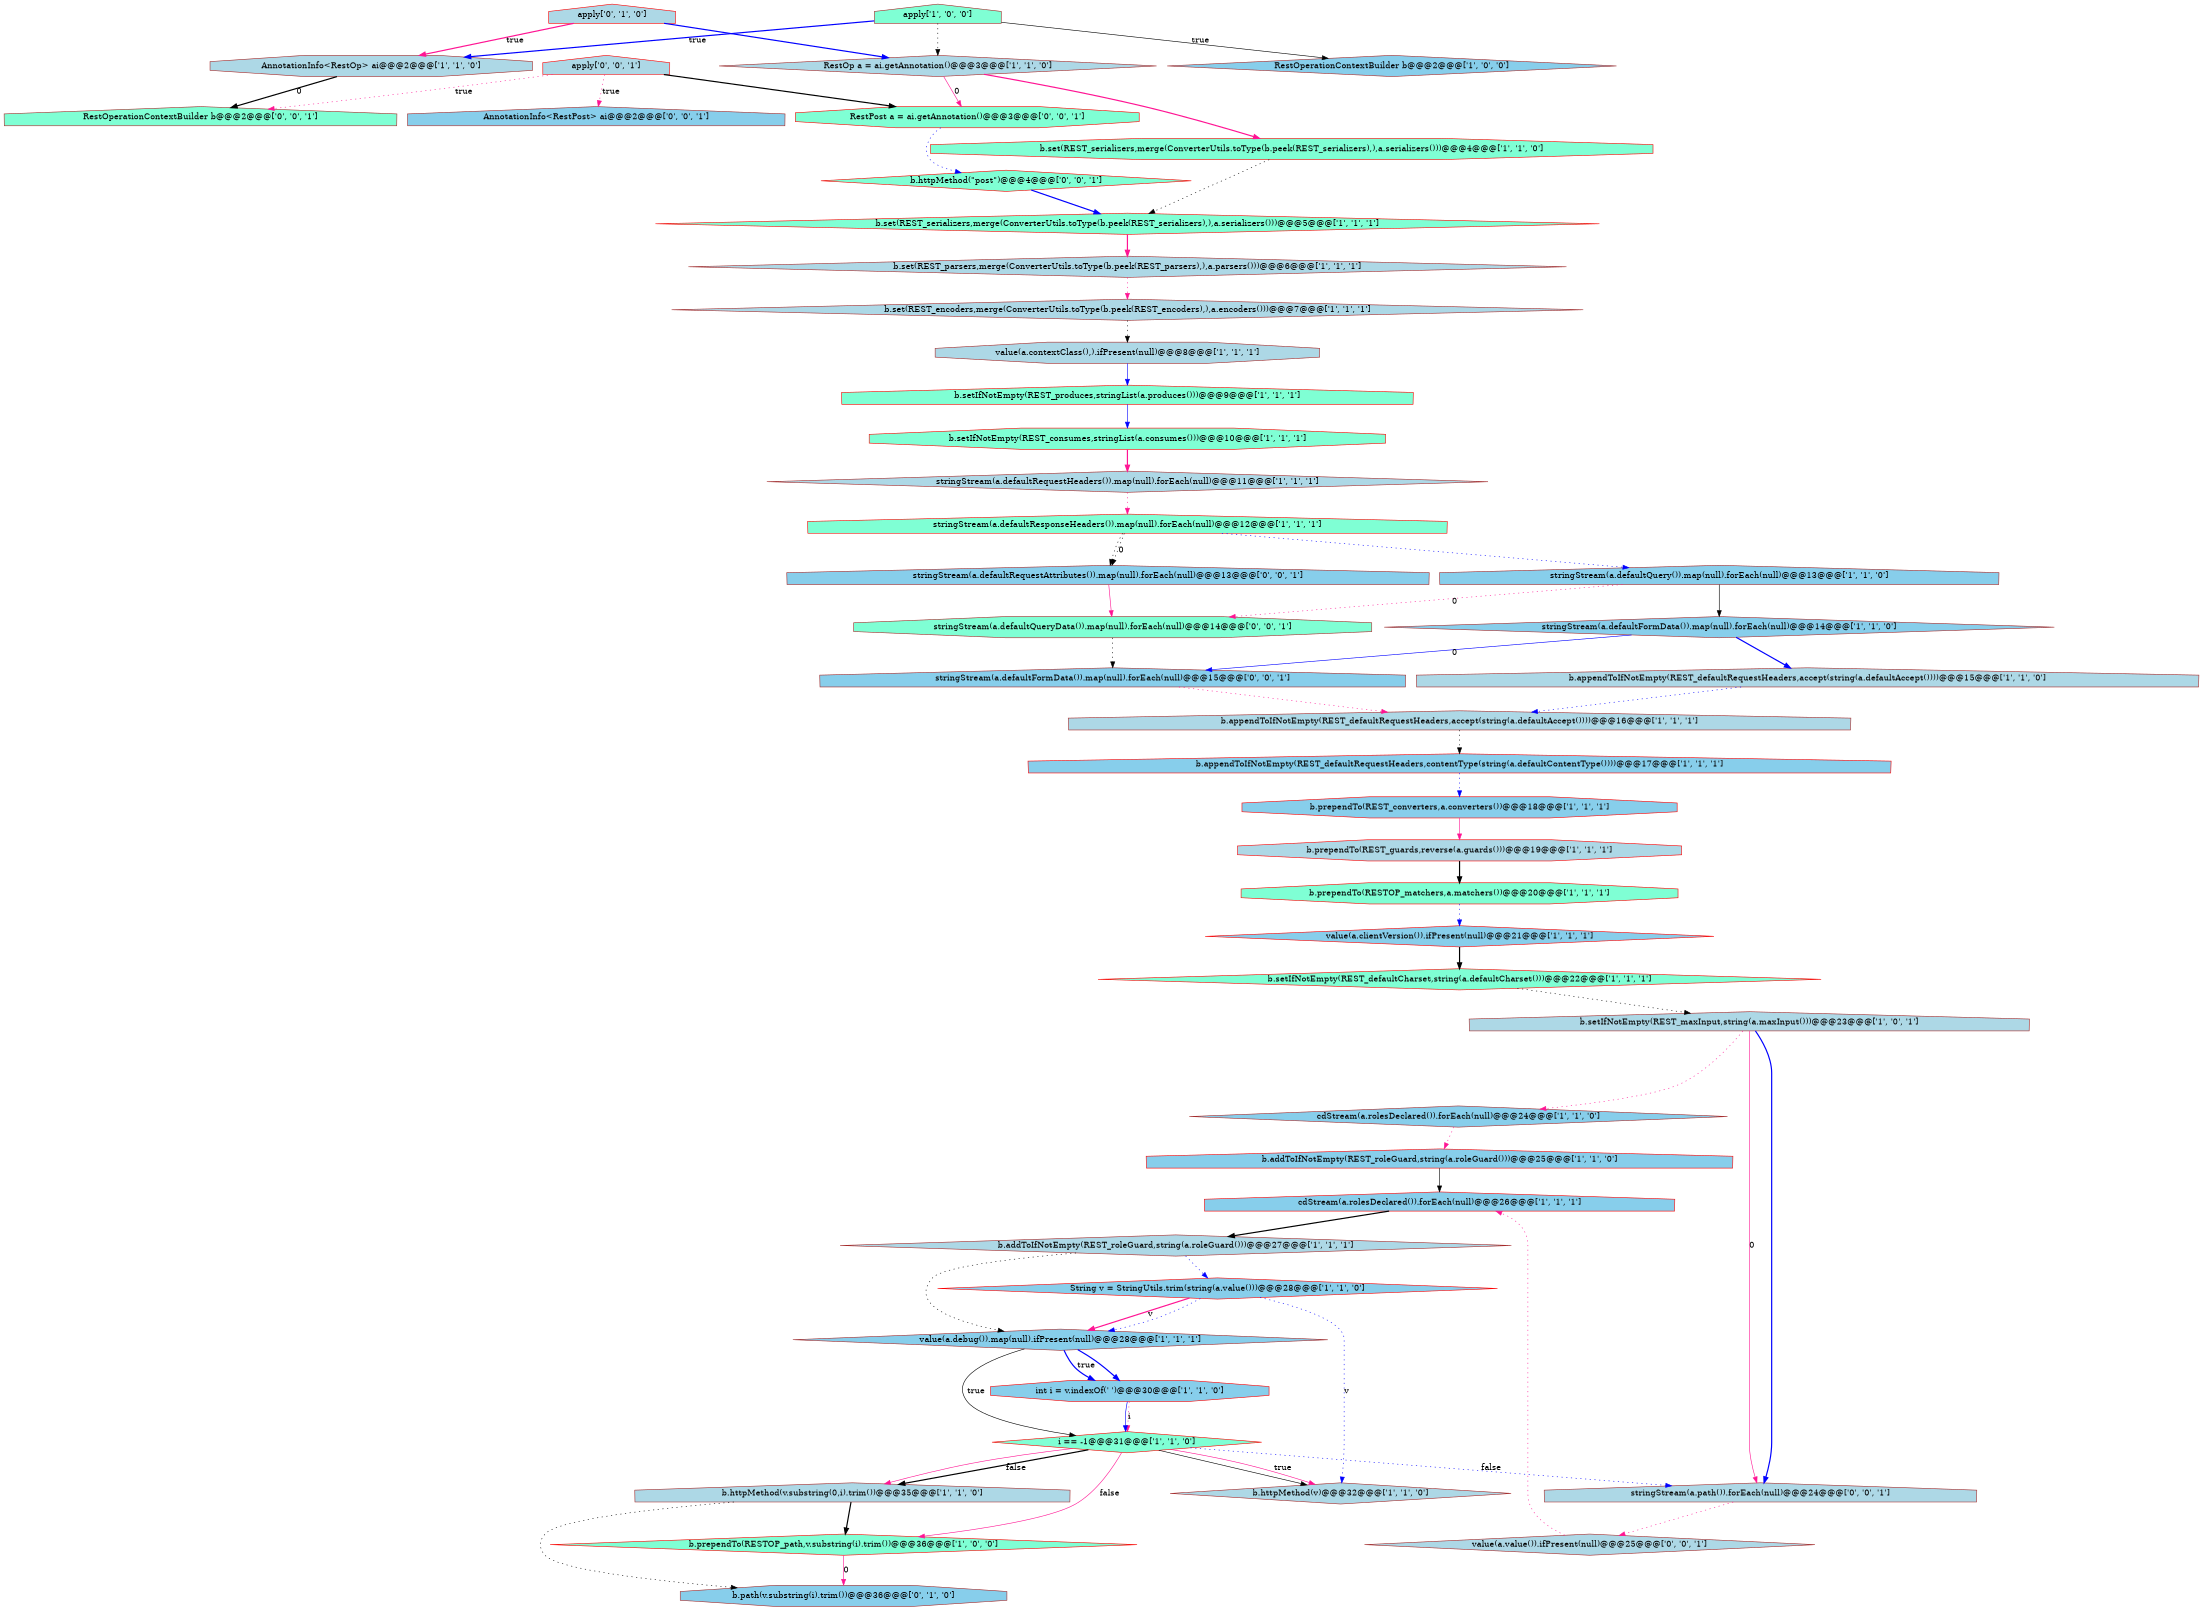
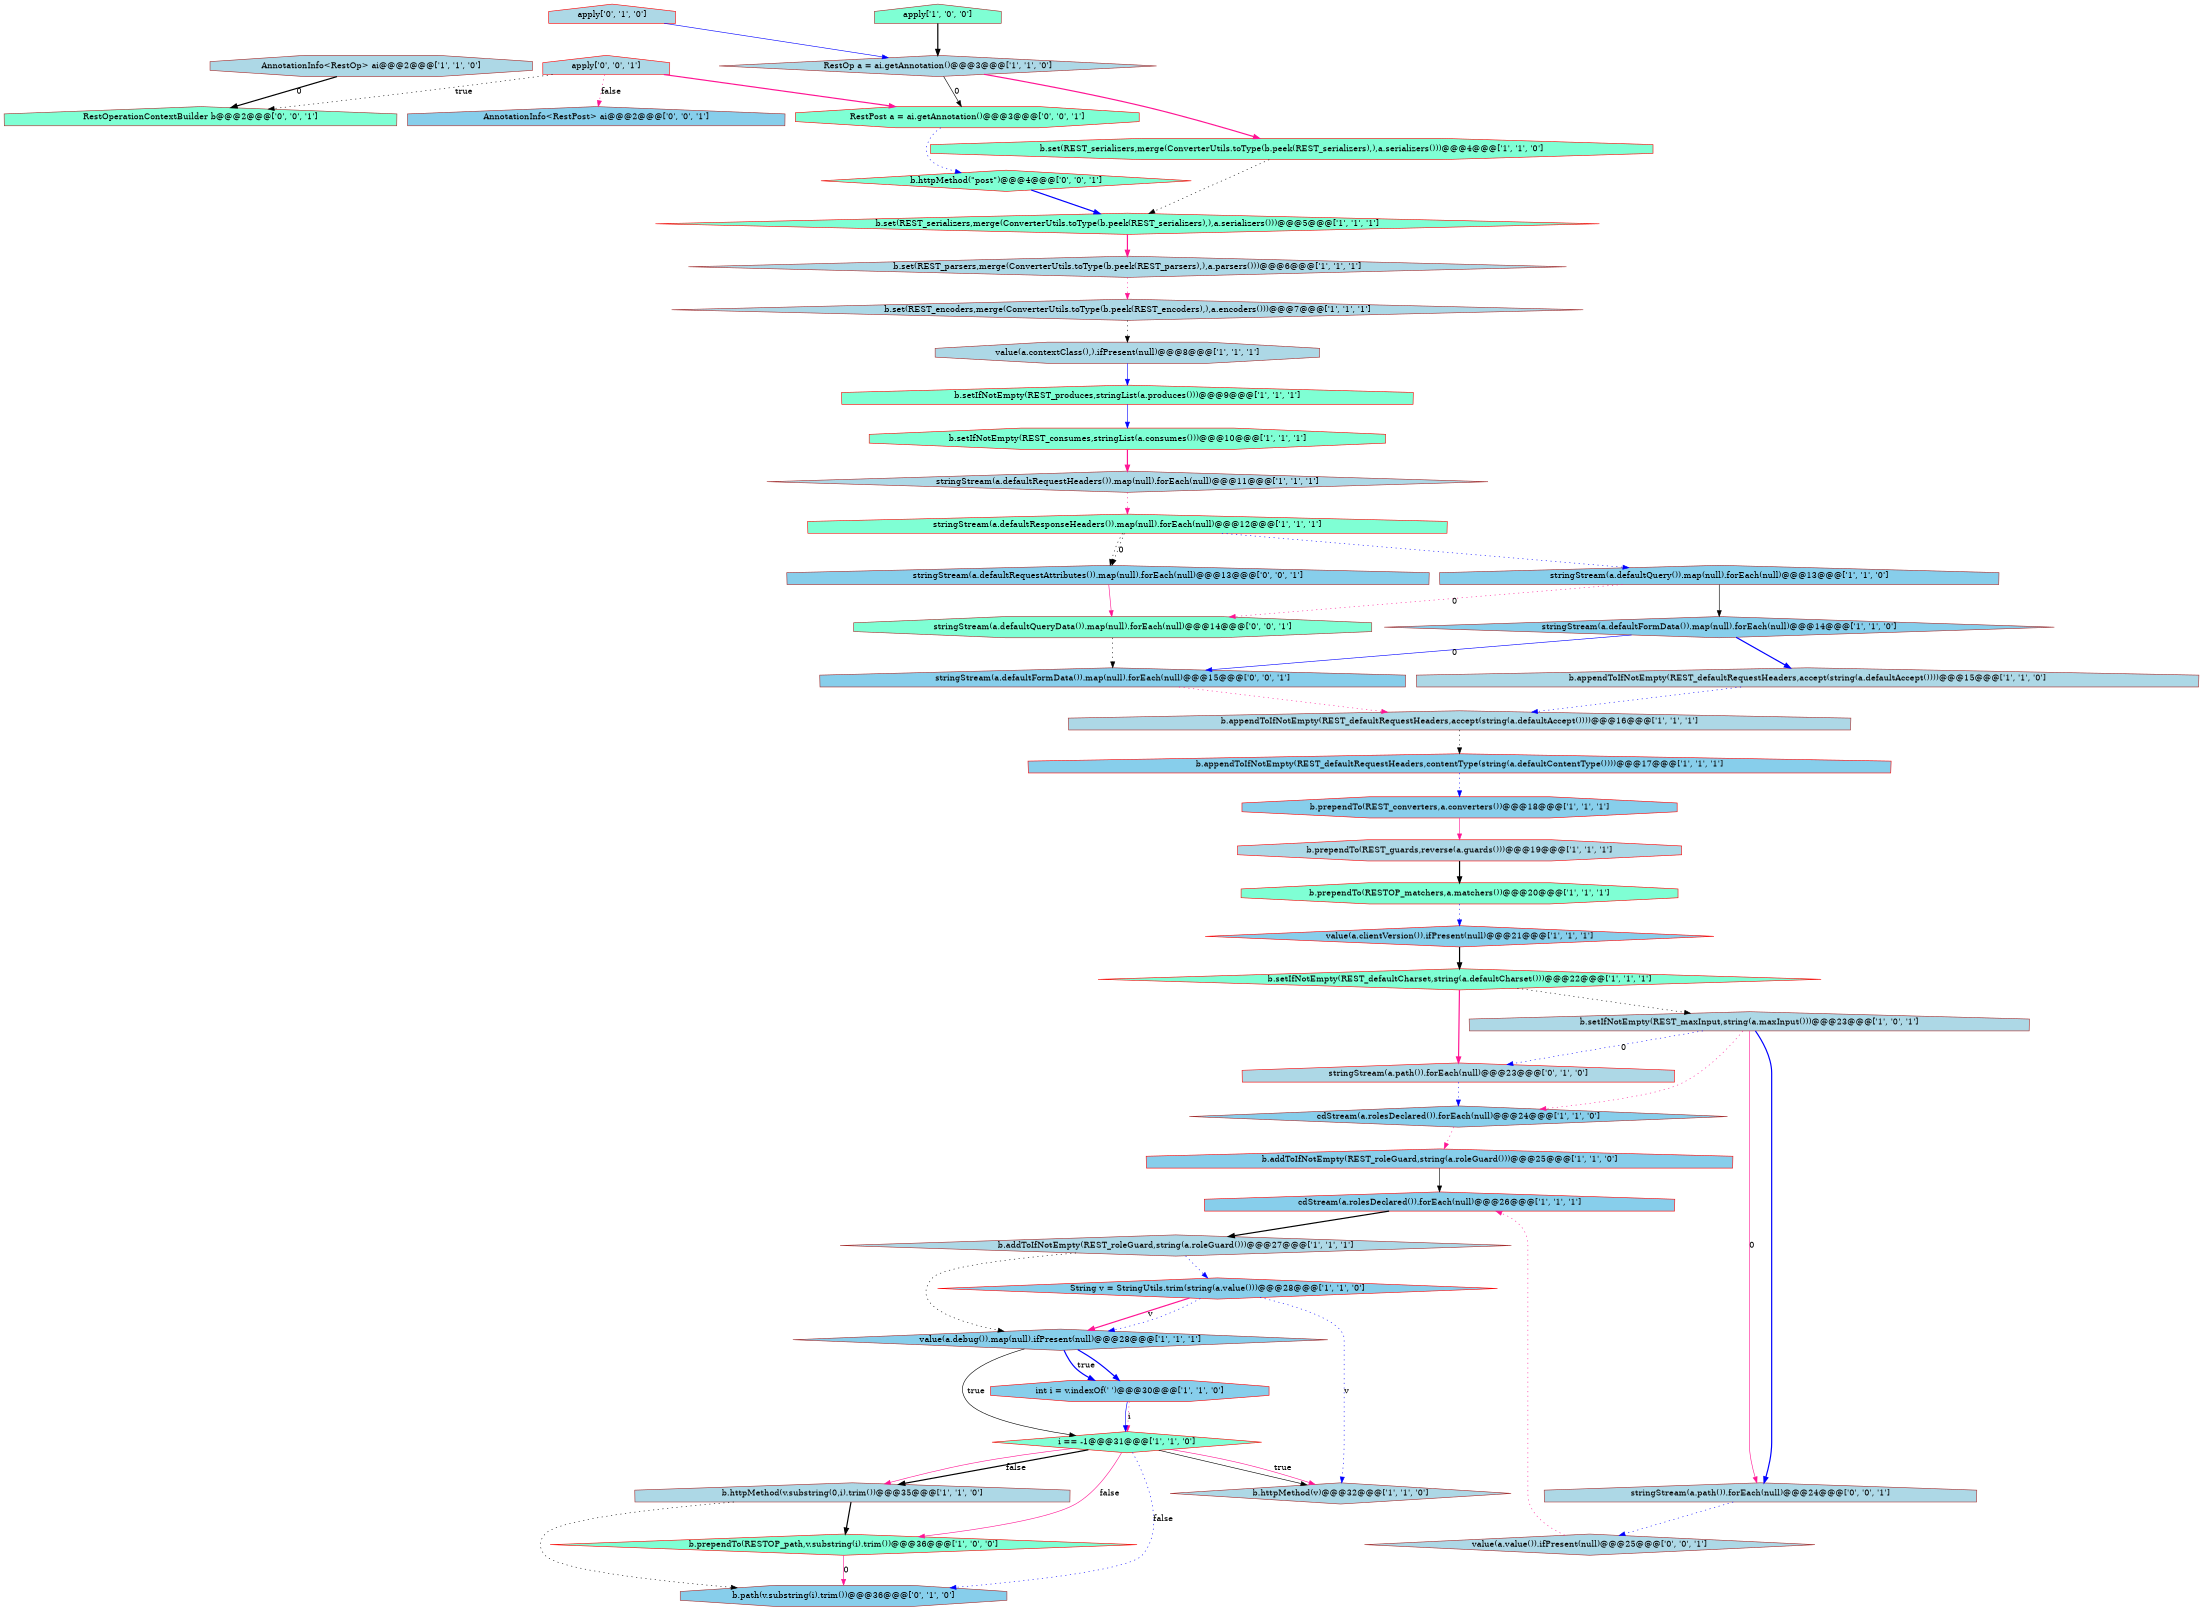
edge "apply['1', '0', '0']" -> "RestOp a = ai.getAnnotation()@@@3@@@['1', '1', '0']": style dotted -> bold
edge "apply['0', '1', '0']" -> "AnnotationInfo<RestOp> ai@@@2@@@['1', '1', '0']": removed, label "true"
edge "apply['1', '0', '0']" -> "AnnotationInfo<RestOp> ai@@@2@@@['1', '1', '0']": removed, label "true"
edge "apply['0', '1', '0']" -> "RestOp a = ai.getAnnotation()@@@3@@@['1', '1', '0']": style bold -> solid
node "RestOperationContextBuilder b@@@2@@@['1', '0', '0']": removed
edge "RestOp a = ai.getAnnotation()@@@3@@@['1', '1', '0']" -> "RestPost a = ai.getAnnotation()@@@3@@@['0', '0', '1']": color deeppink -> black
edge "apply['0', '0', '1']" -> "RestPost a = ai.getAnnotation()@@@3@@@['0', '0', '1']": color black -> deeppink
edge "apply['0', '0', '1']" -> "RestOperationContextBuilder b@@@2@@@['0', '0', '1']": color deeppink -> black
edge "apply['0', '0', '1']" -> "AnnotationInfo<RestPost> ai@@@2@@@['0', '0', '1']": label "true" -> "false"
node "stringStream(a.path()).forEach(null)@@@23@@@['0', '1', '0']": added
edge "i == -1@@@31@@@['1', '1', '0']" -> "stringStream(a.path()).forEach(null)@@@24@@@['0', '0', '1']": now "i == -1@@@31@@@['1', '1', '0']" -> "b.path(v.substring(i).trim())@@@36@@@['0', '1', '0']"
edge "stringStream(a.path()).forEach(null)@@@24@@@['0', '0', '1']" -> "value(a.value()).ifPresent(null)@@@25@@@['0', '0', '1']": color deeppink -> blue
